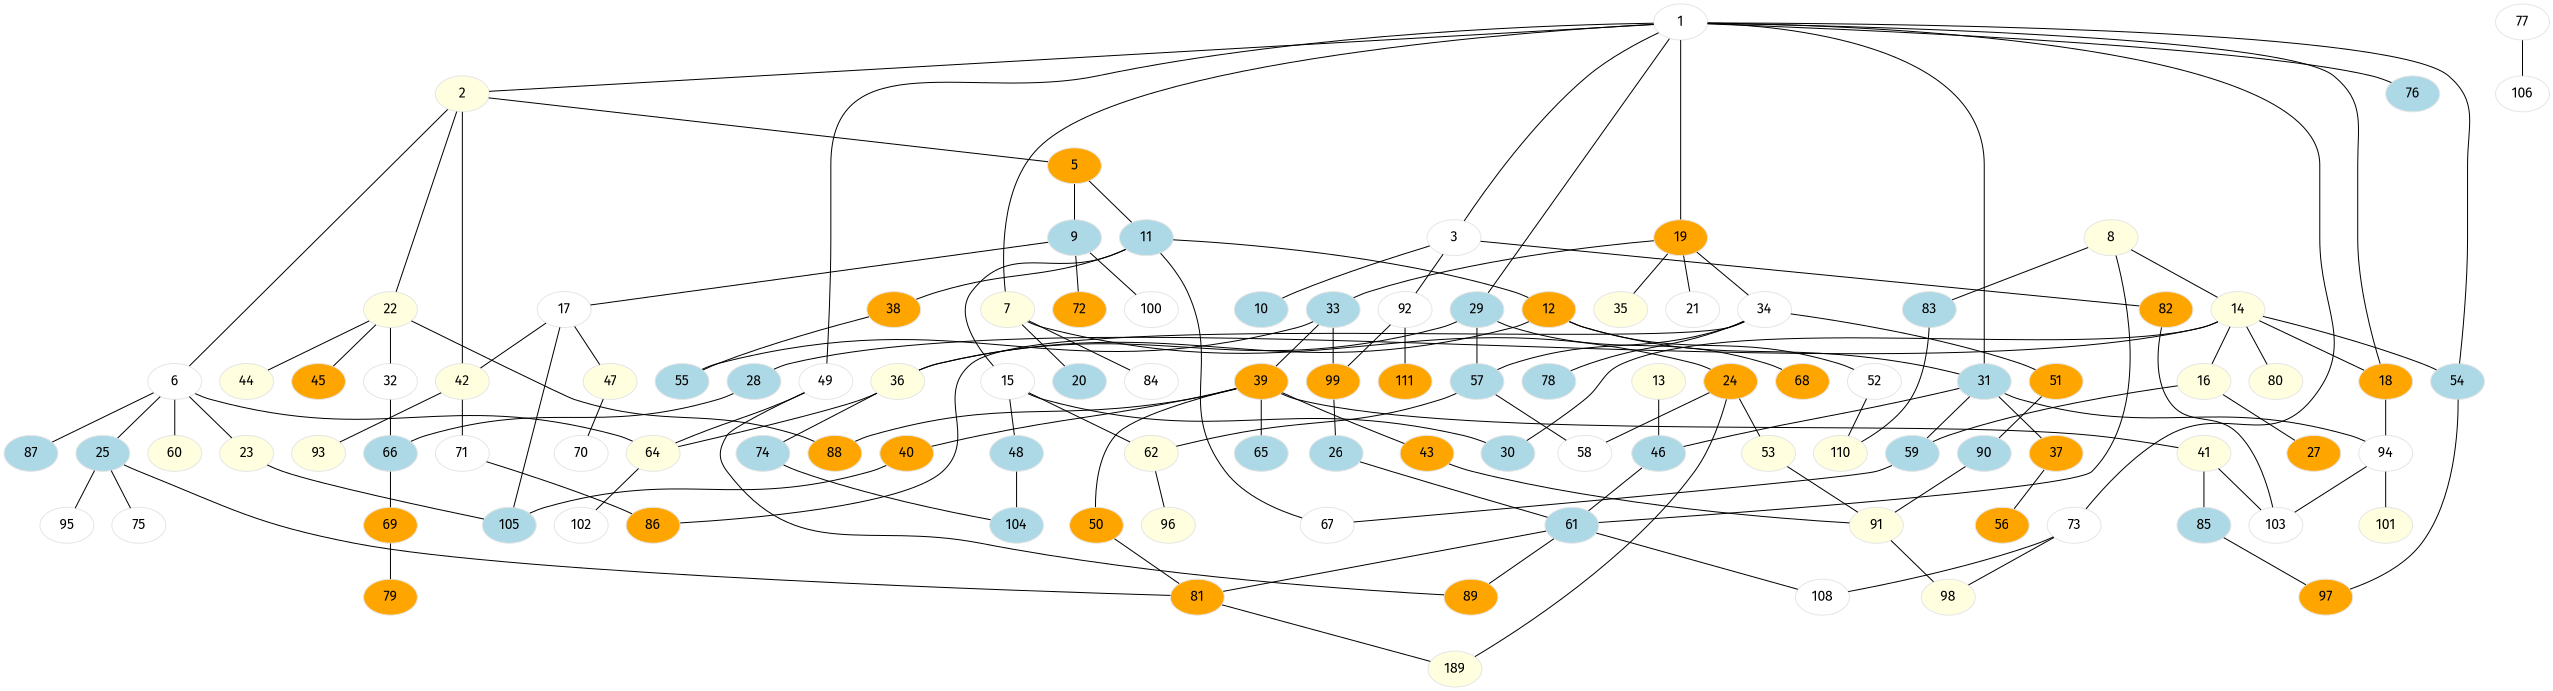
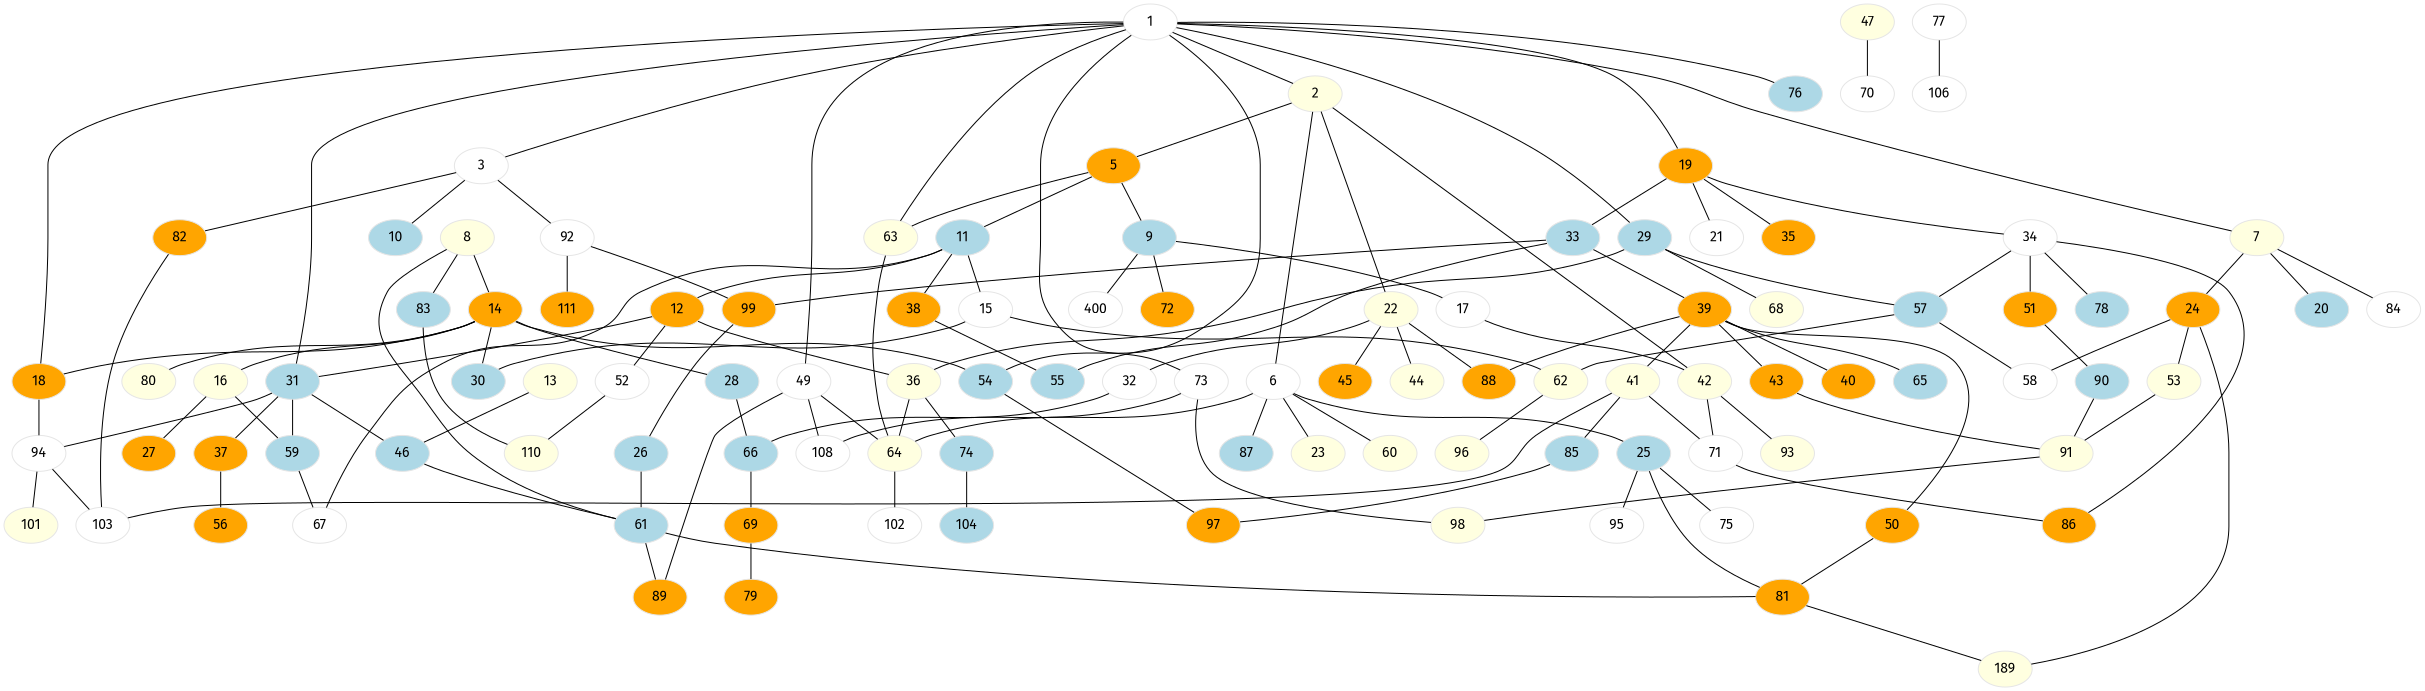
node "63": added
node "100": label "100" -> "400"
node "35": fillcolor lightyellow -> orange
node "14": fillcolor lightyellow -> orange
edge "17" -- "47": removed
node "68": fillcolor orange -> lightyellow
edge "41" -- "71": added
node "48": removed
node "105": removed
edge "61" -- "108": now "49" -- "108"
